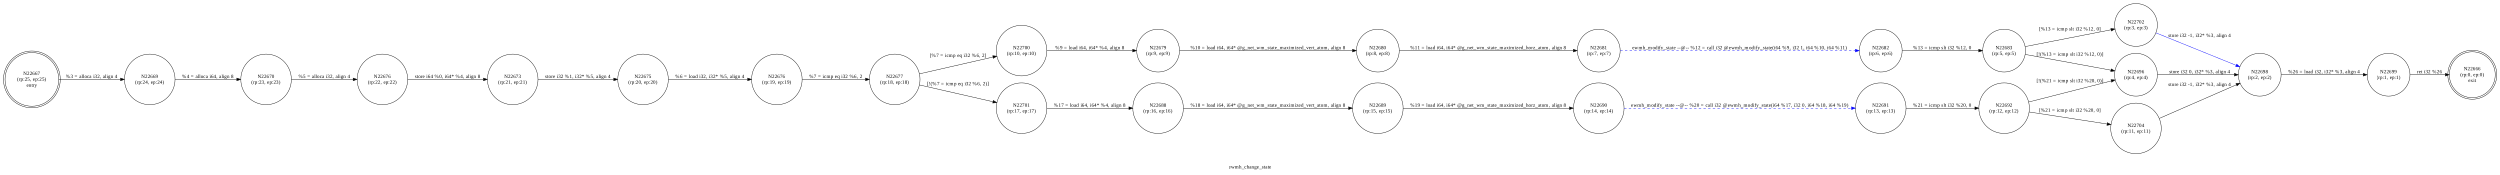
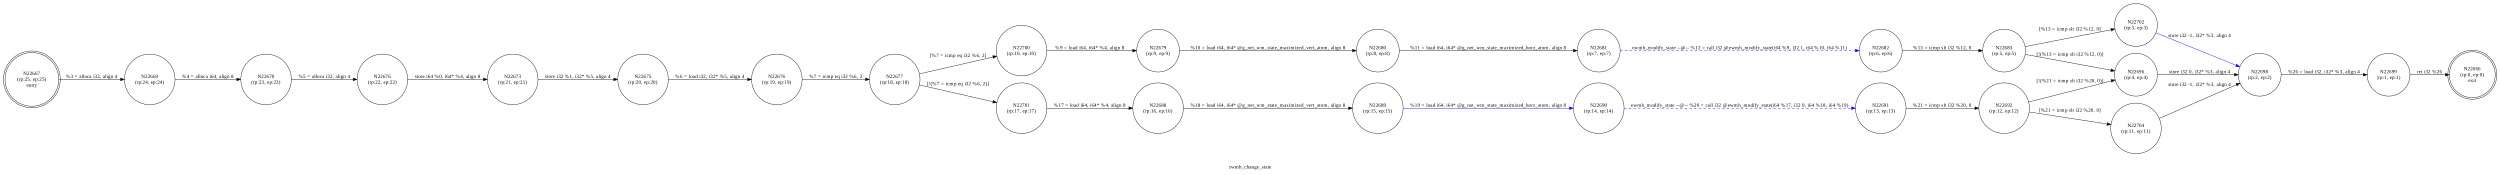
edge "N22689 (rp:15, ep:15)" -> "N22690 (rp:14, ep:14)": color black -> blue
